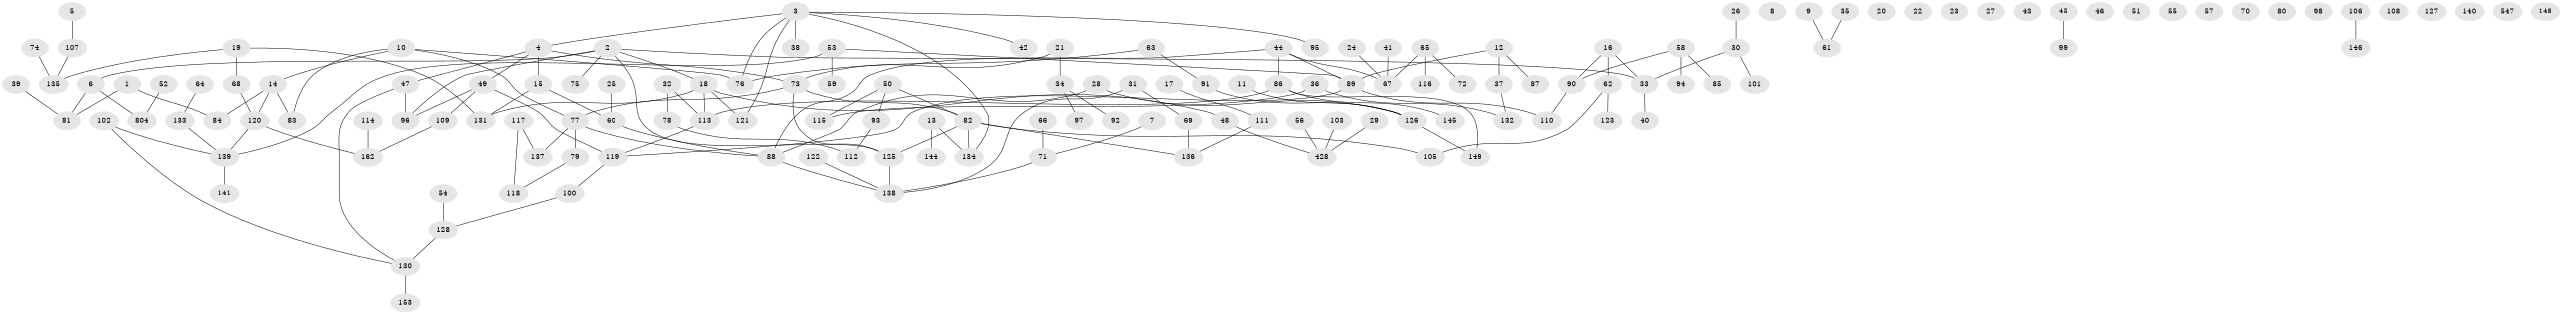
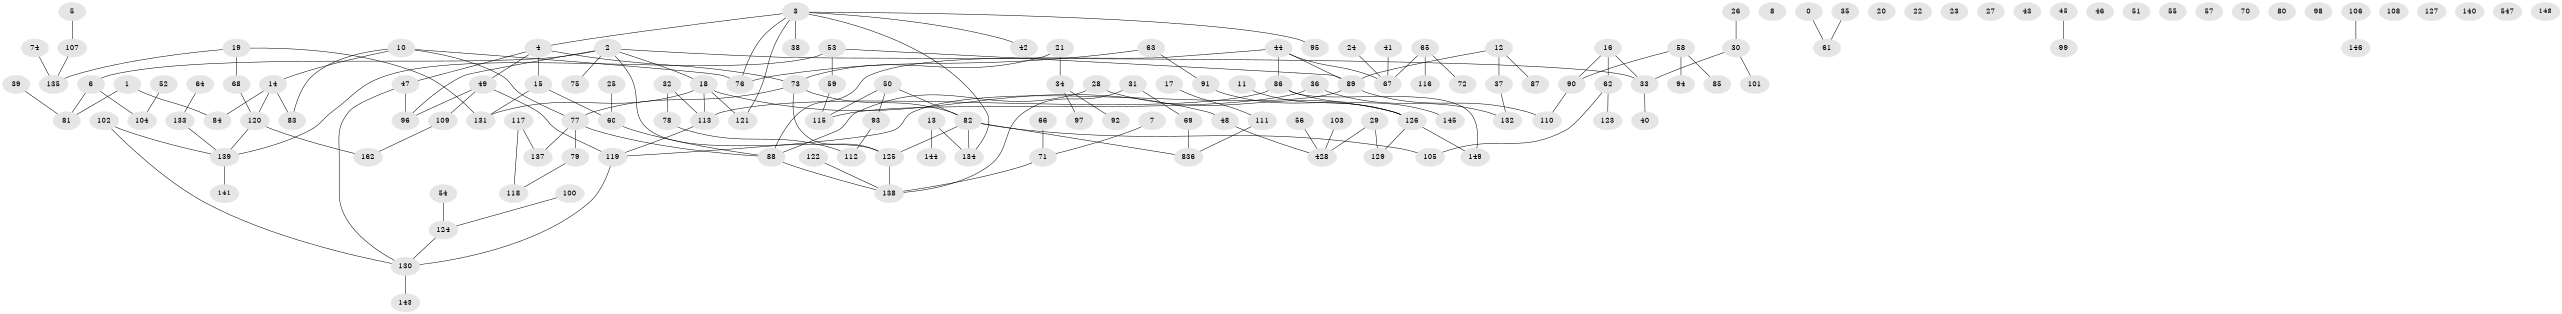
node "9": label "9" -> "0"
edge "59" -- "115": added
node "804": label "804" -> "104"
node "114": removed
node "136": label "136" -> "836"
node "129": added
edge "119" -- "100": now "119" -- "130"
node "128": label "128" -> "124"
node "153": label "153" -> "143"
